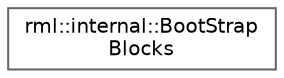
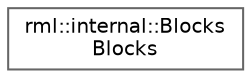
node "rml::internal::BootStrap Blocks": label "rml::internal::BootStrap Blocks" -> "rml::internal::Blocks Blocks"
